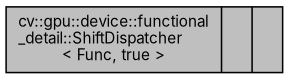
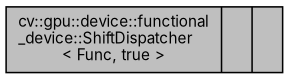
node "cv::gpu::device::functional": text "_detail::ShiftDispatcher" -> "_device::ShiftDispatcher"
